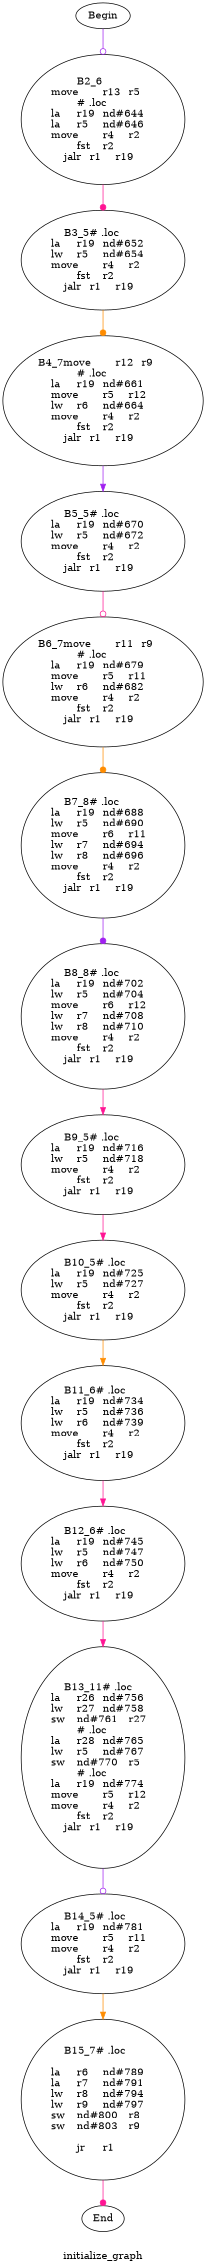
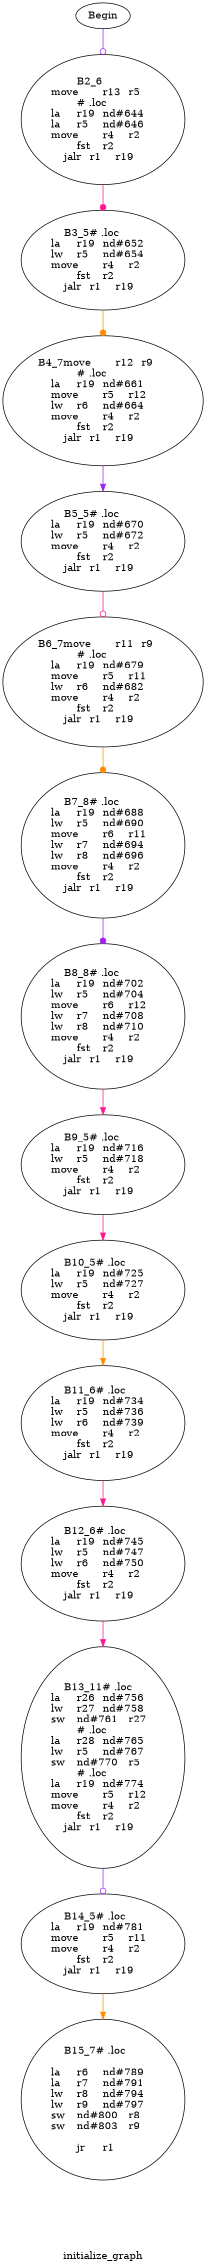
node "End": removed
